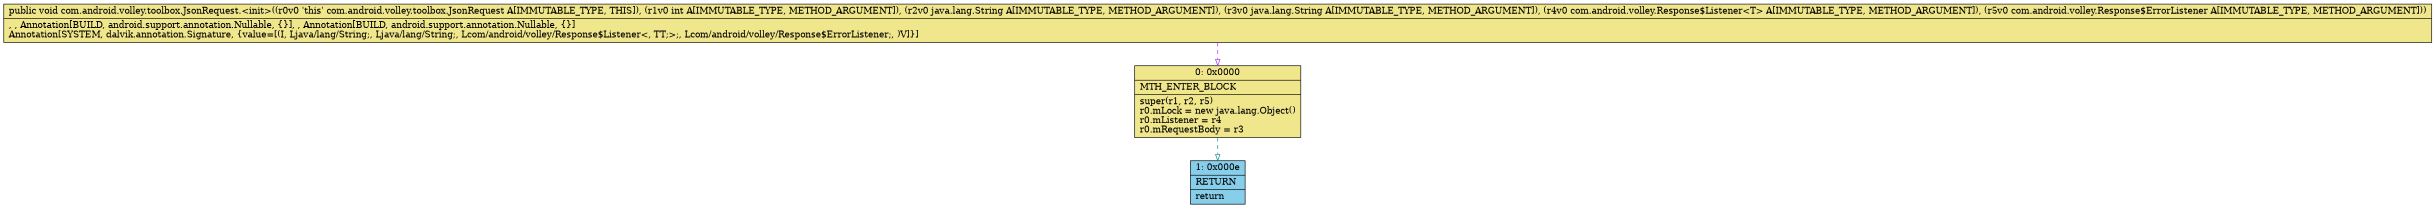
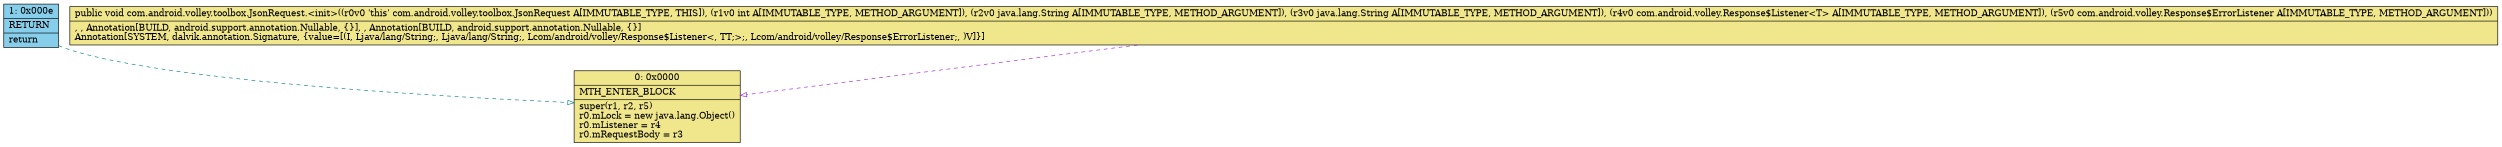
edge "0: 0x0000" -> "1: 0x000e": reversed
